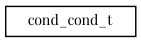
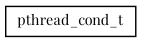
node "cond_cond_t": label "cond_cond_t" -> "pthread_cond_t"
